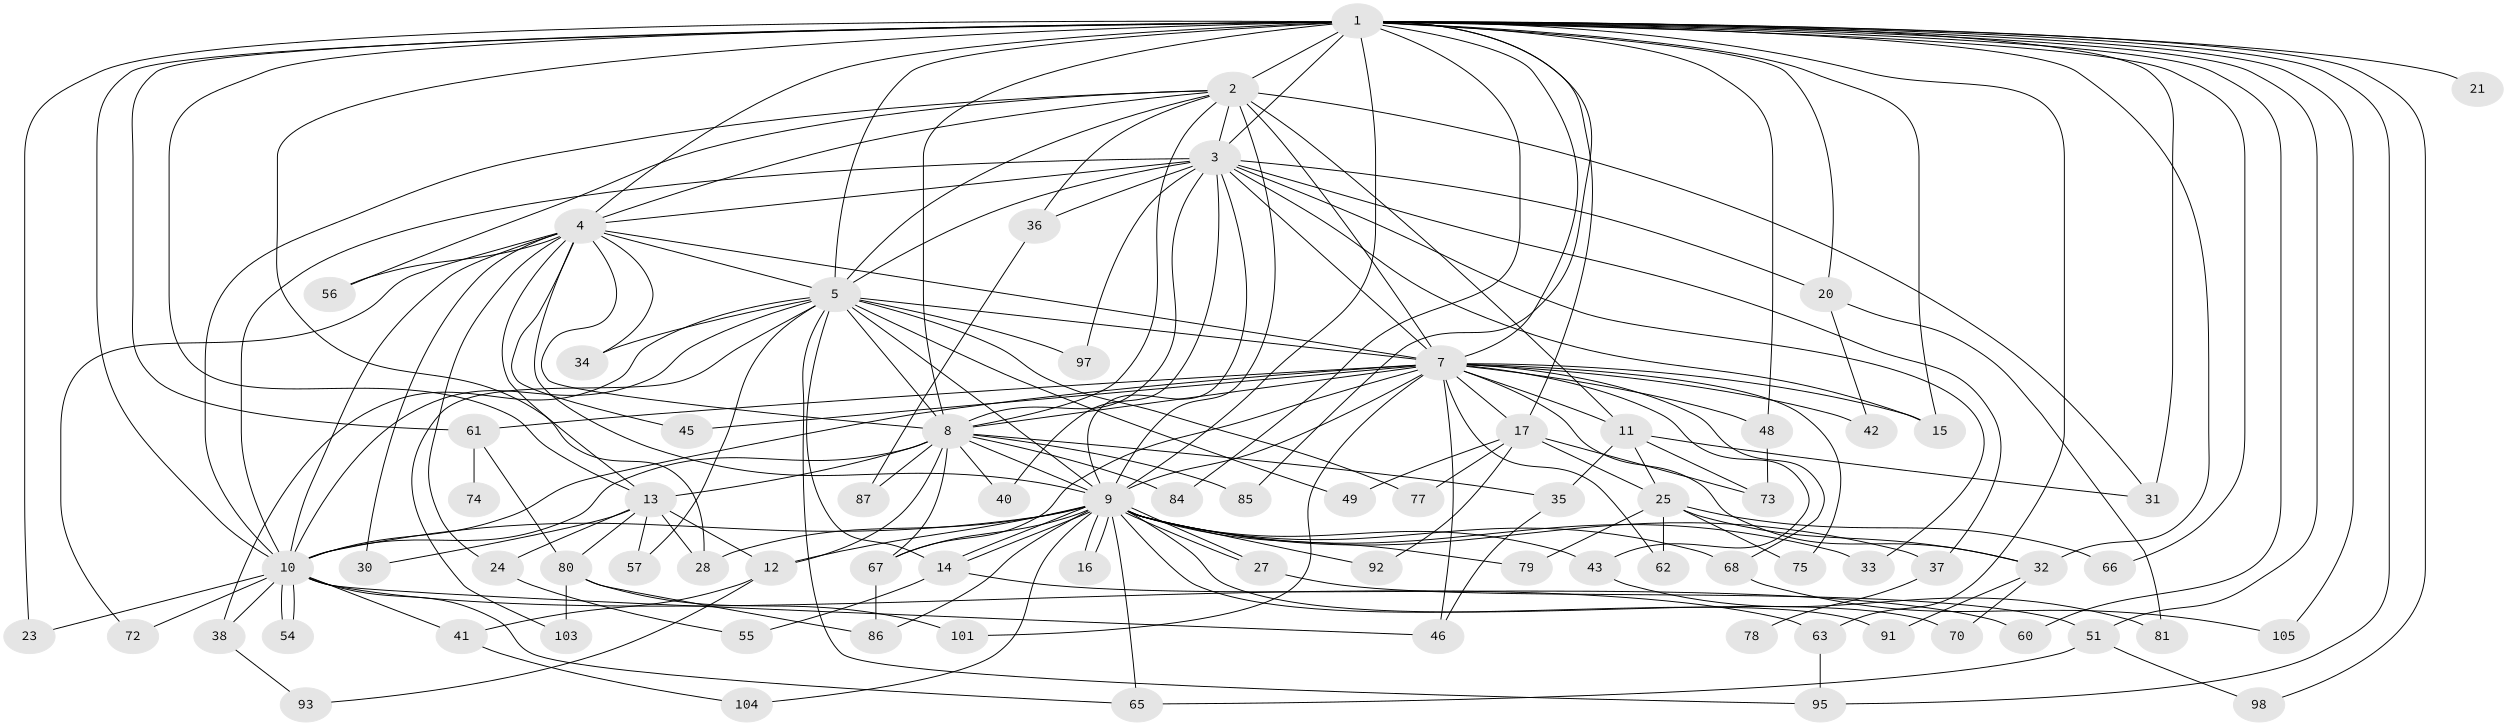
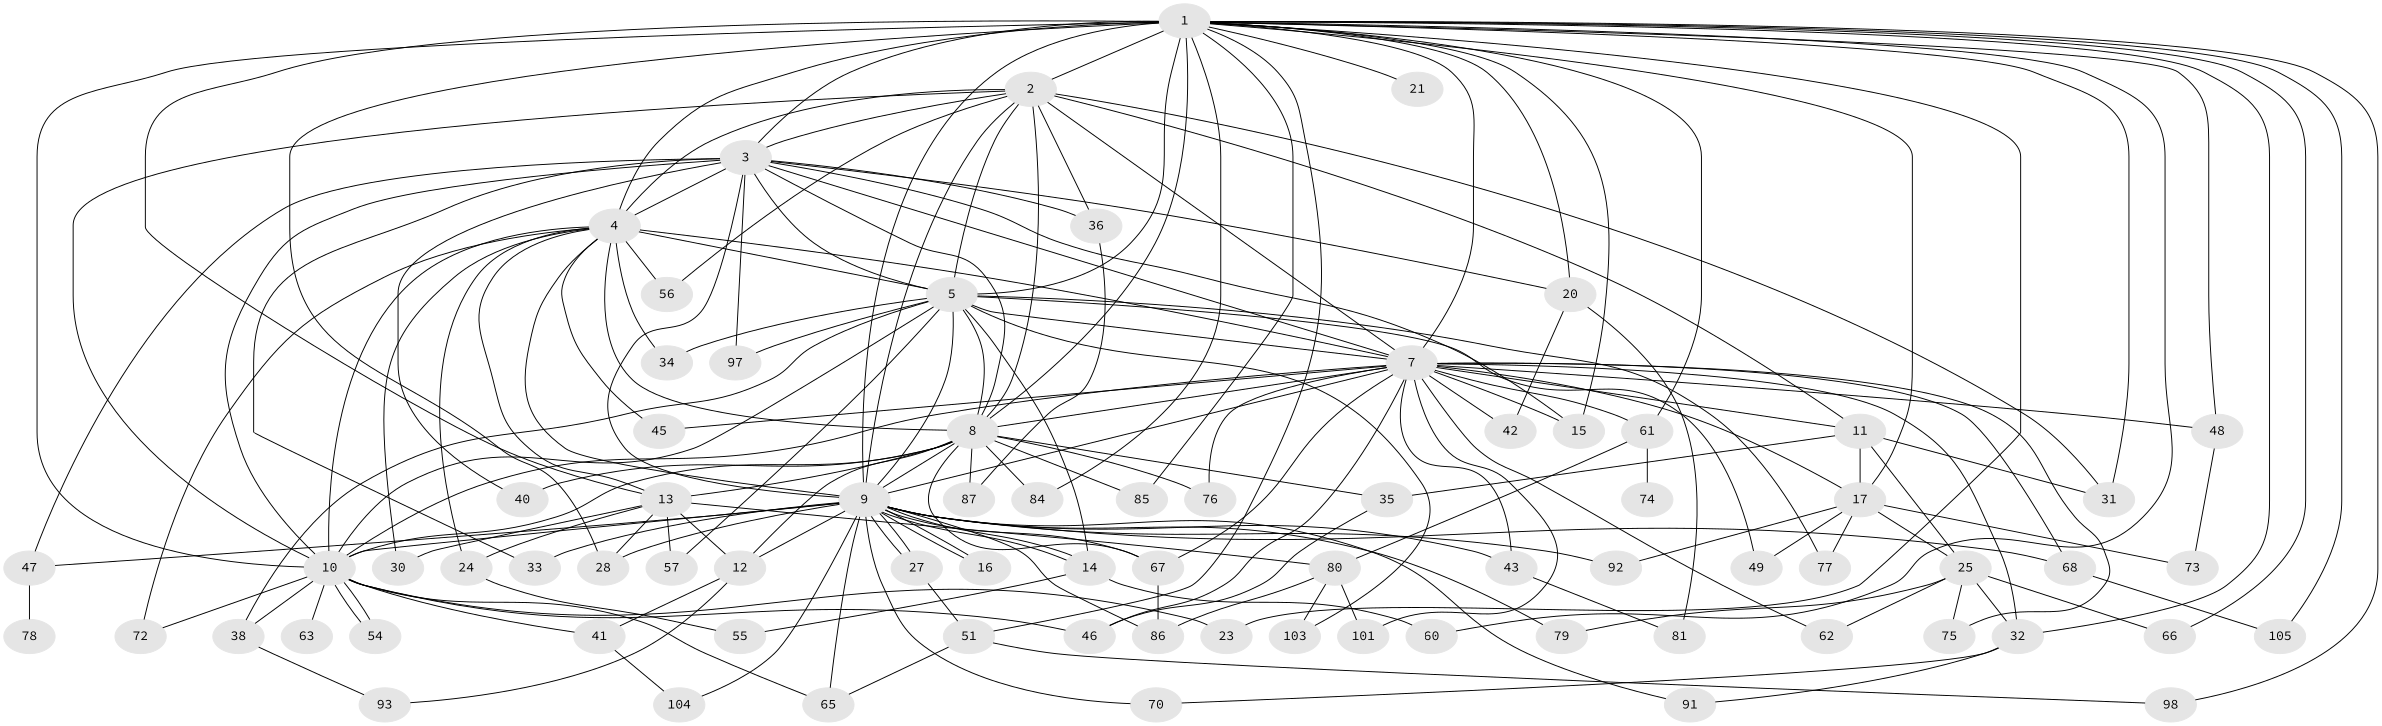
edge "1" -- "63": removed
edge "11" -- "73": now "11" -- "17"
node "76": added
node "37": label "37" -> "47"
node "95": removed
